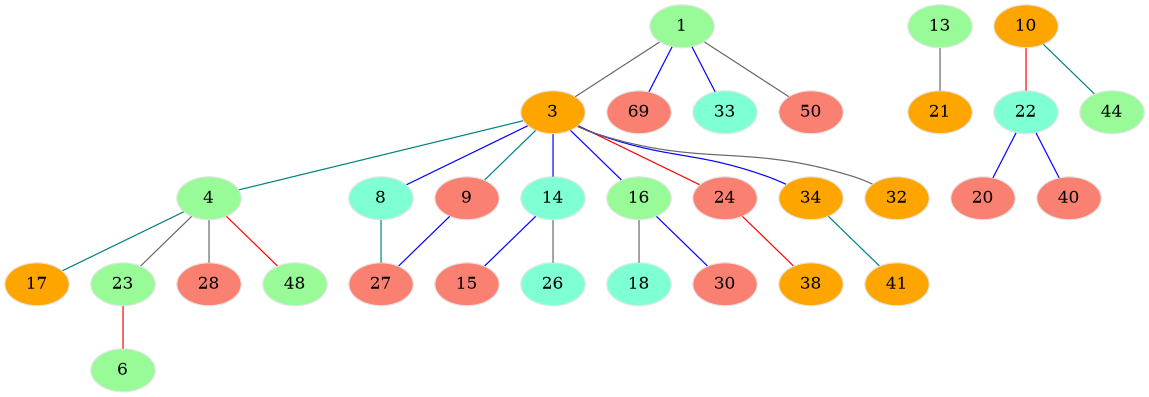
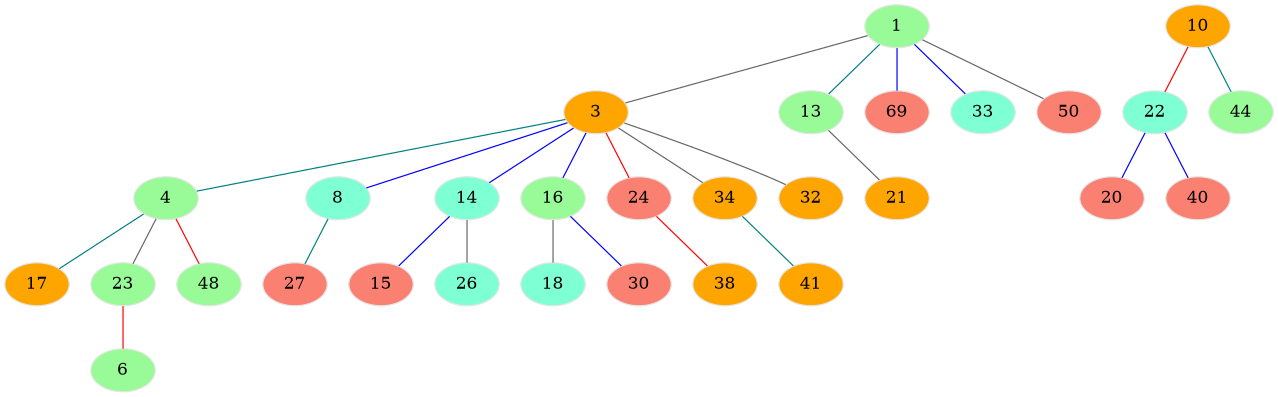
edge "1" -- "13": added
edge "3" -- "34": color blue -> gray40
node "9": removed
node "28": removed
